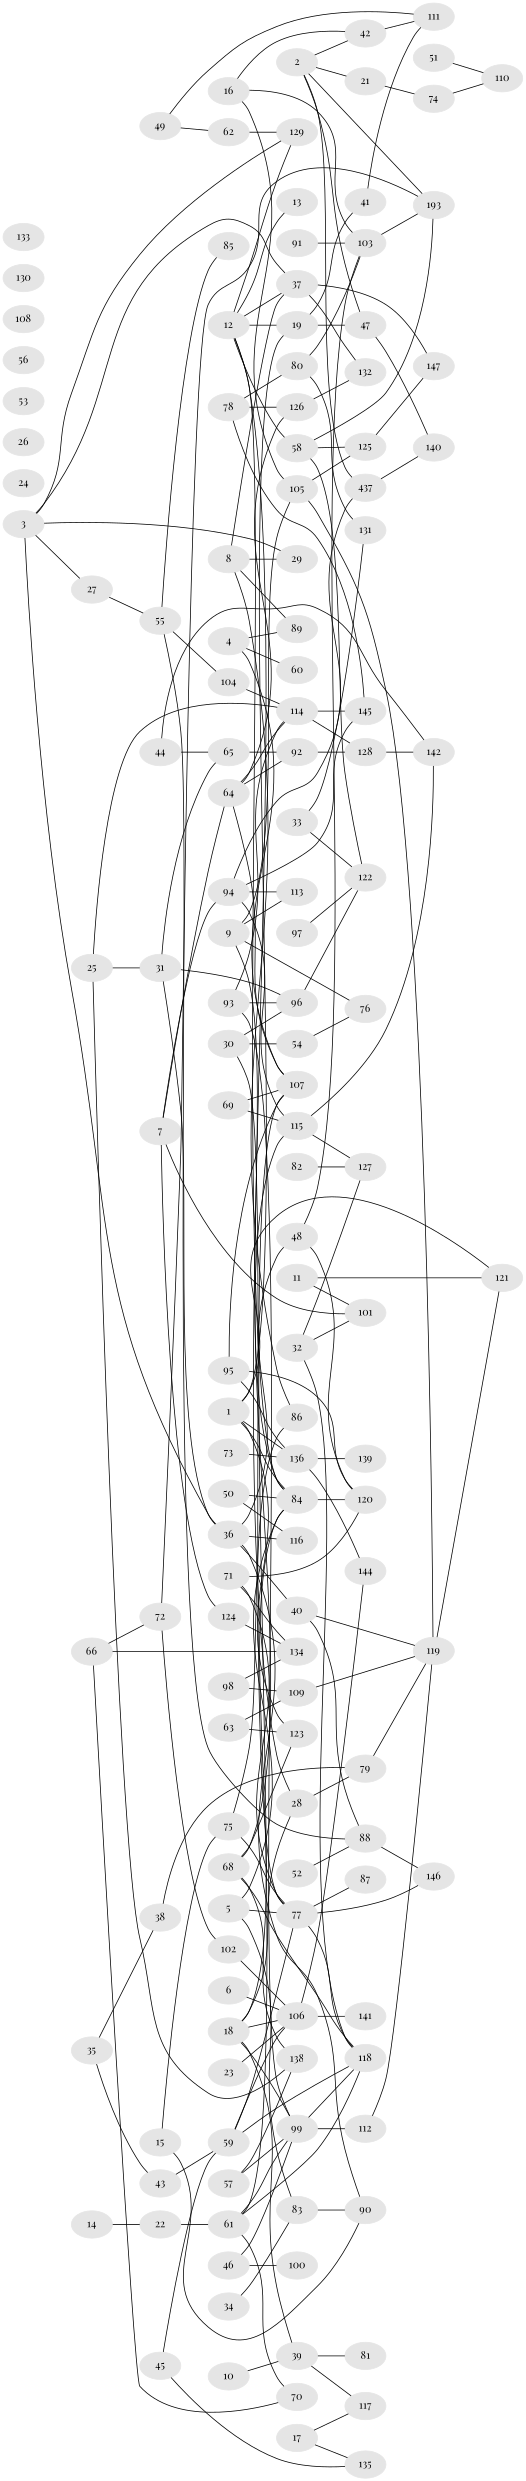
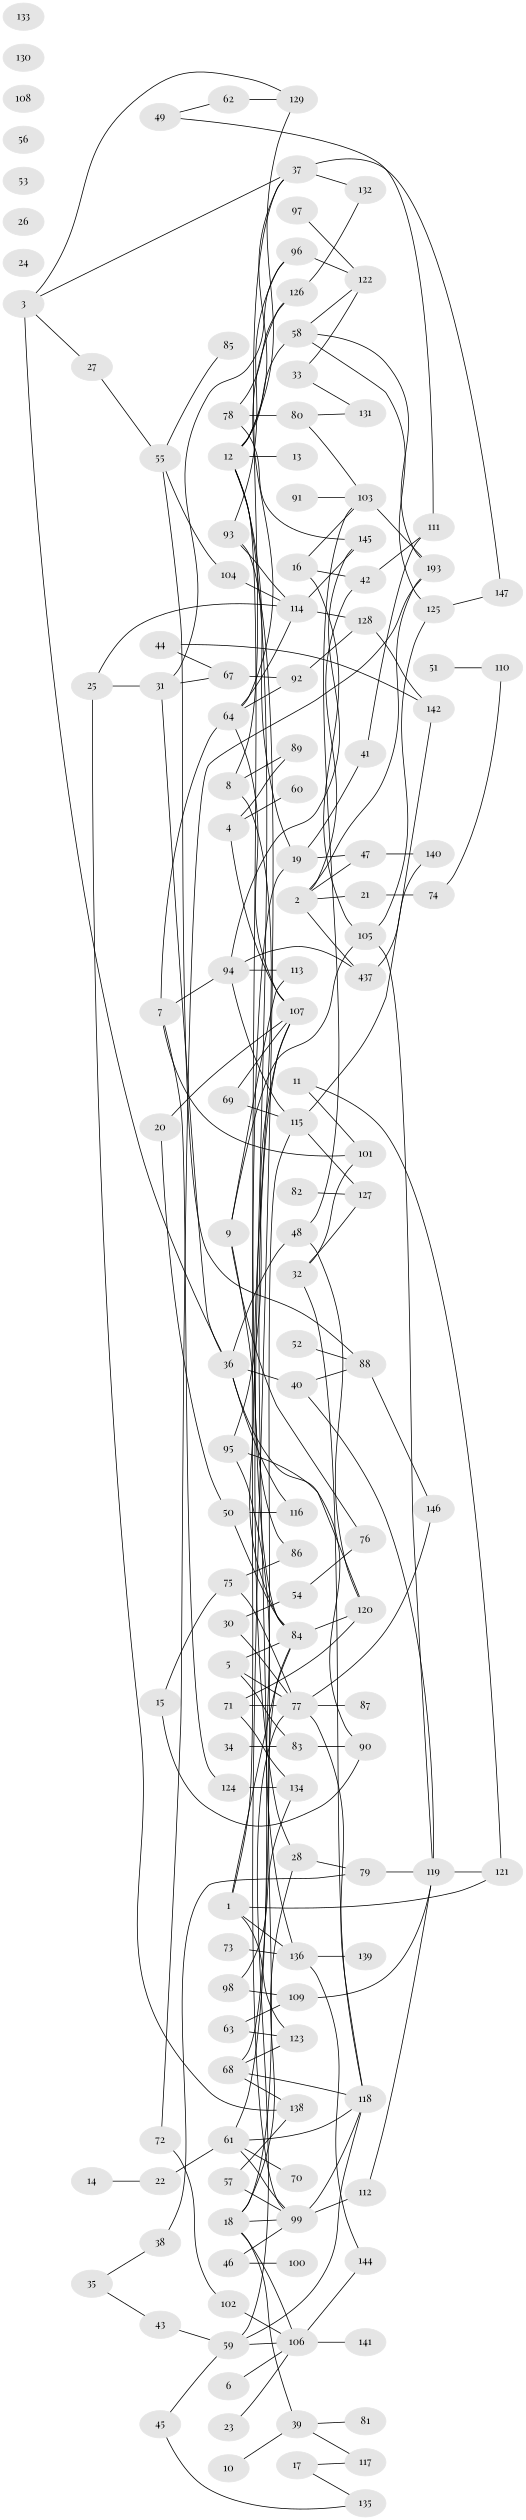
node "29": removed
node "65": label "65" -> "67"
edge "96" -- "30": removed
node "20": added
node "66": removed
